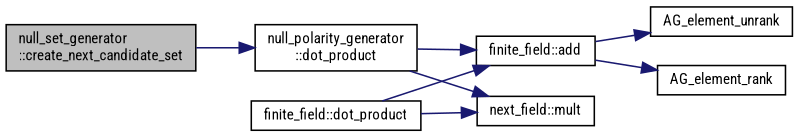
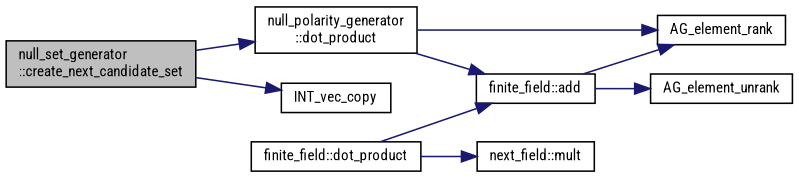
edge "null_polarity_generator ::dot_product" -> "next_field::mult": now "null_polarity_generator ::dot_product" -> "AG_element_rank"
node "INT_vec_copy": added
